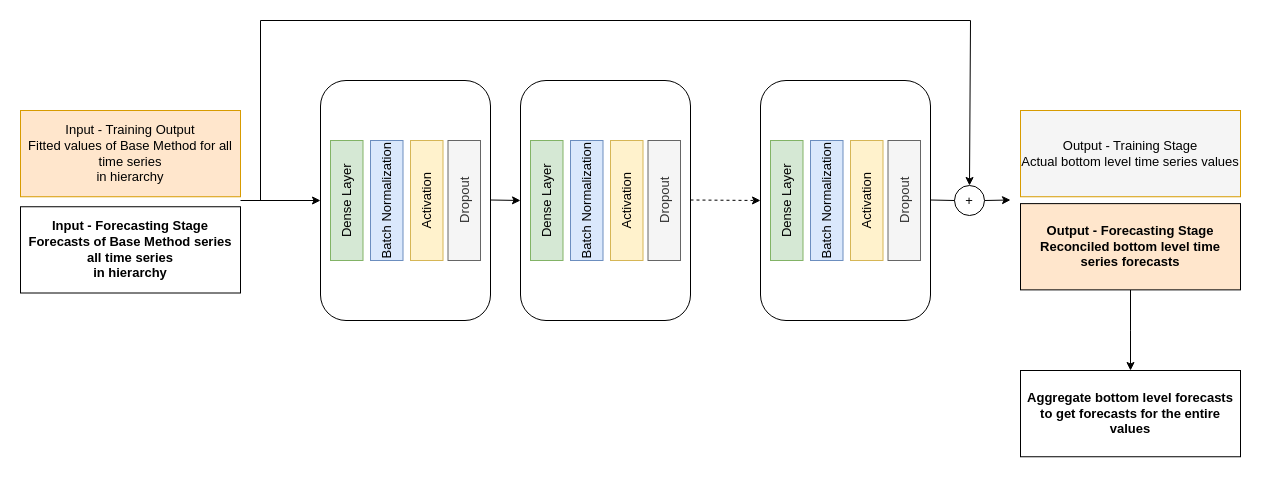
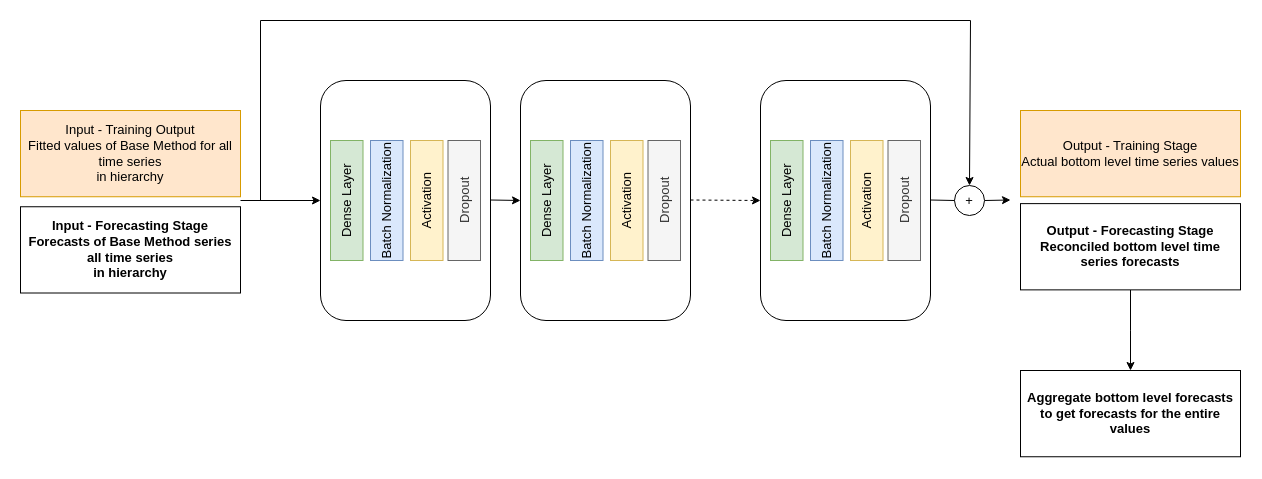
node "Output - Training StageActual bottom level time series values": fillcolor #f5f5f5 -> #ffe6cc
node "Output - Forecasting StageReconciled bottom level time series forecasts": fillcolor #ffe6cc -> #ffffff
